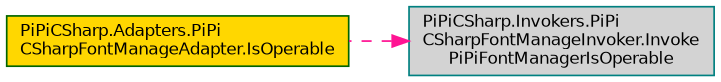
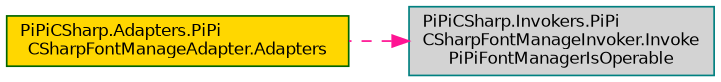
node "PiPiCSharp.Adapters.PiPi CSharpFontManageAdapter.IsOperable": label "PiPiCSharp.Adapters.PiPi CSharpFontManageAdapter.IsOperable" -> "PiPiCSharp.Adapters.PiPi CSharpFontManageAdapter.Adapters"
